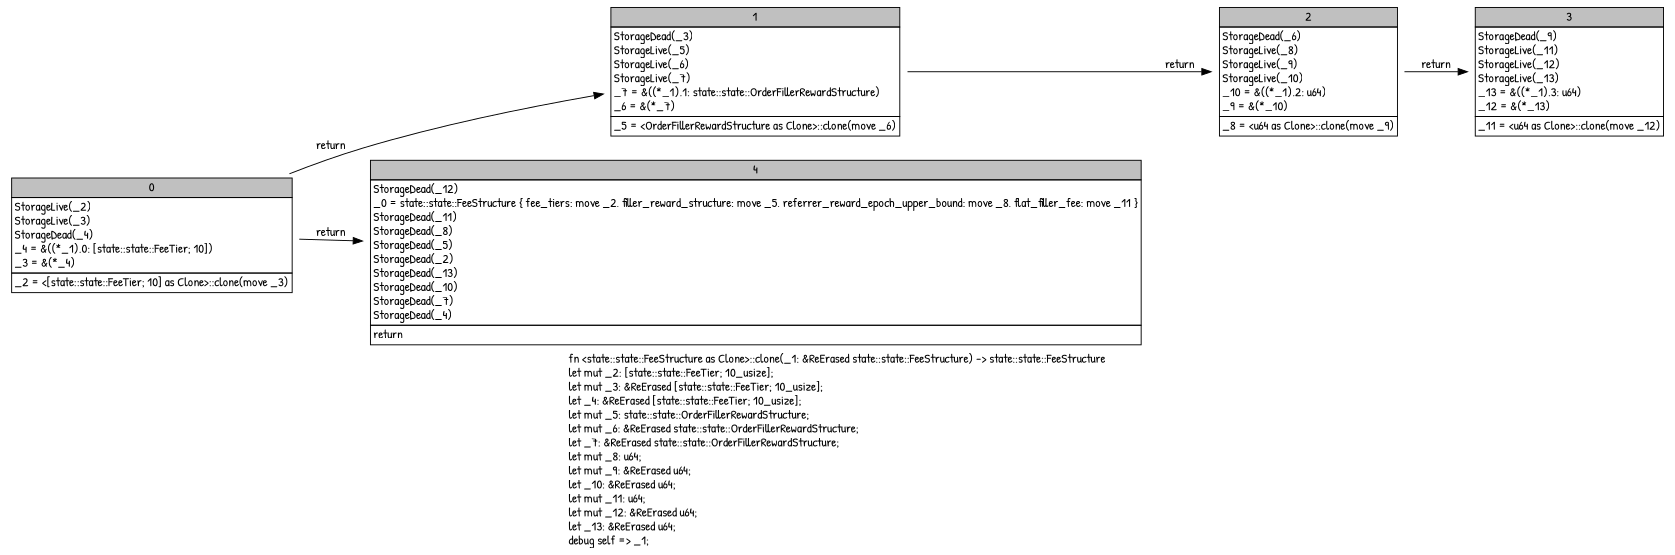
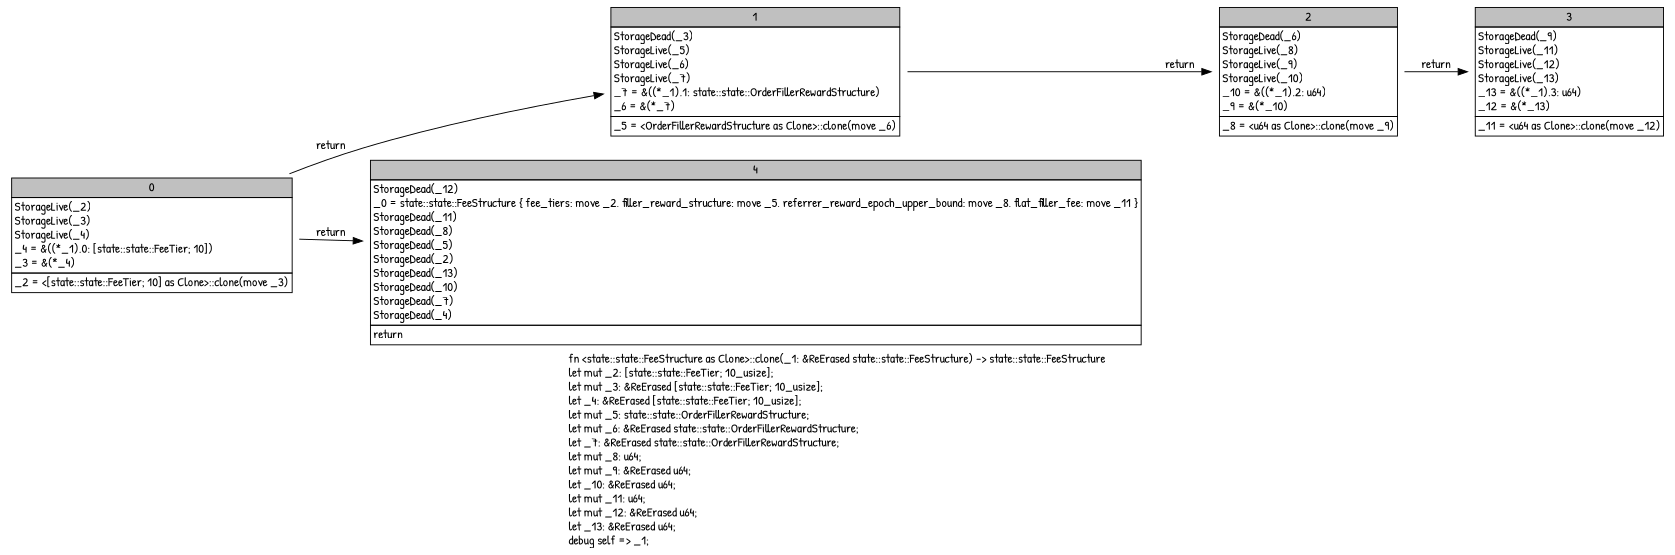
node "0": text "StorageDead(_4)" -> "StorageLive(_4)"
